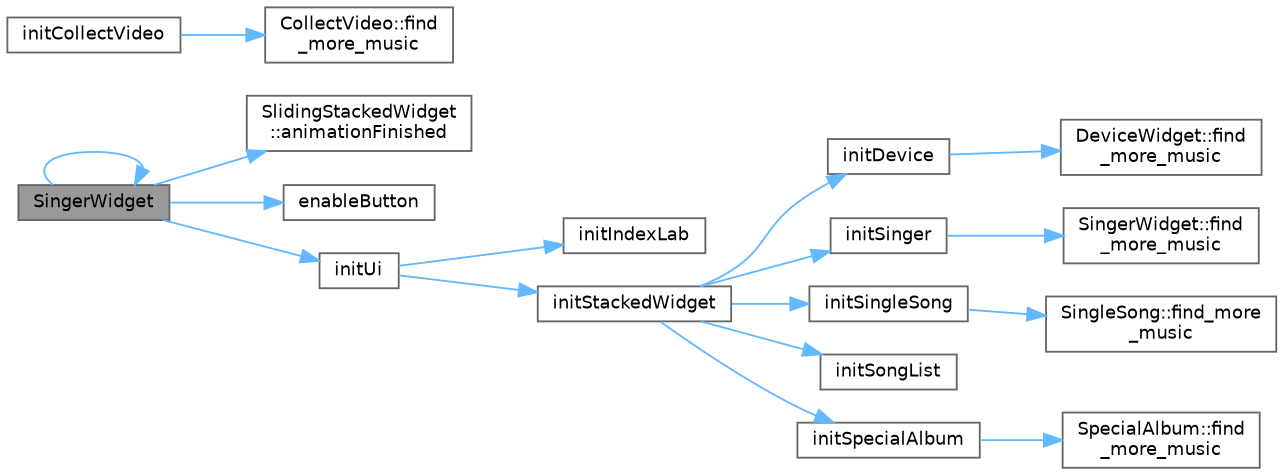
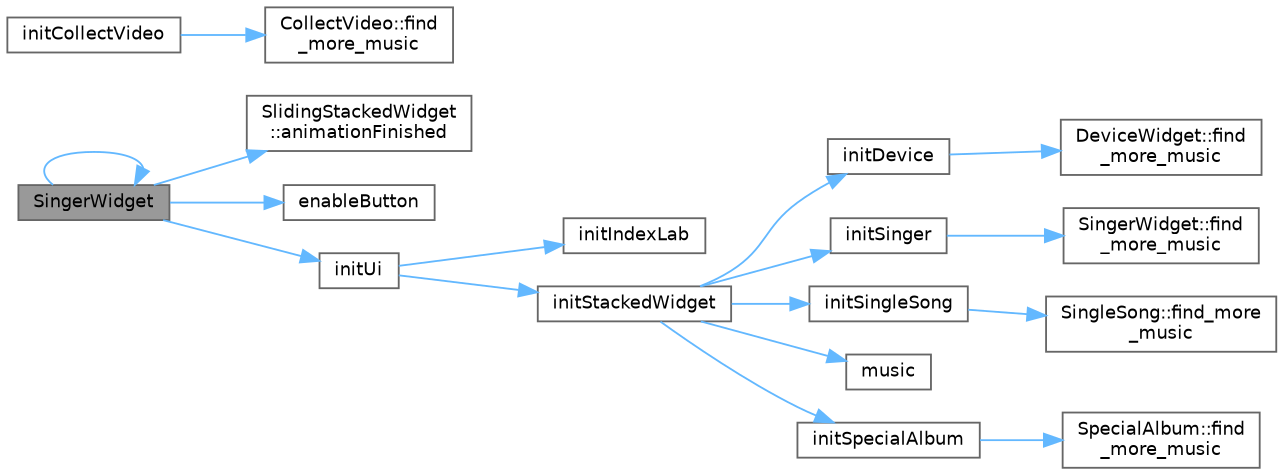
node "initSongList": label "initSongList" -> "music"
